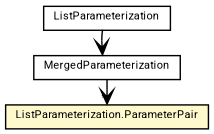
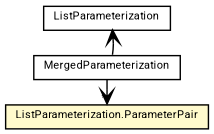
edge "ListParameterization" -> "MergedParameterization": reversed
